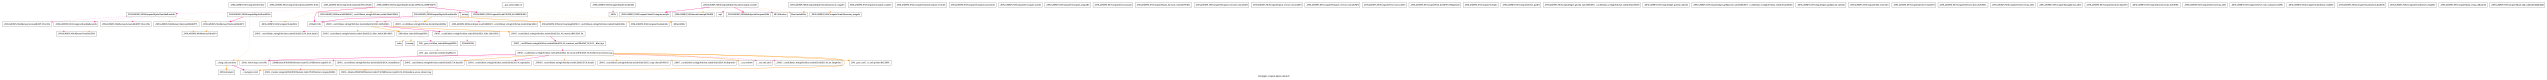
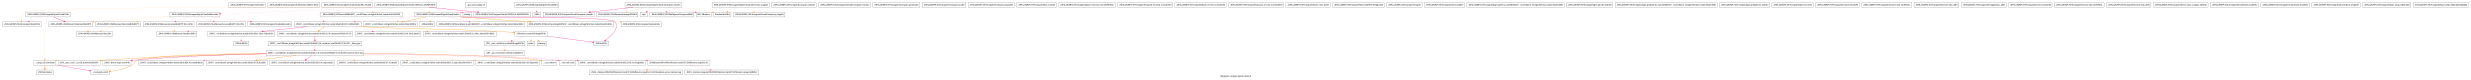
edge "_ZN9LAMMPS_NS18ComputeDipoleChunk13compute_arrayEv" -> "_ZN9LAMMPS_NS11MathSpecialL6squareERKd": style bold -> dotted
edge "_ZN9LAMMPS_NS18ComputeDipoleChunkC2EPNS_6LAMMPSEiPPc" -> "_ZNSaIcEC1Ev": now "_ZNSt11char_traitsIcE6lengthEPKc" -> "_ZNSaIcEC1Ev"
